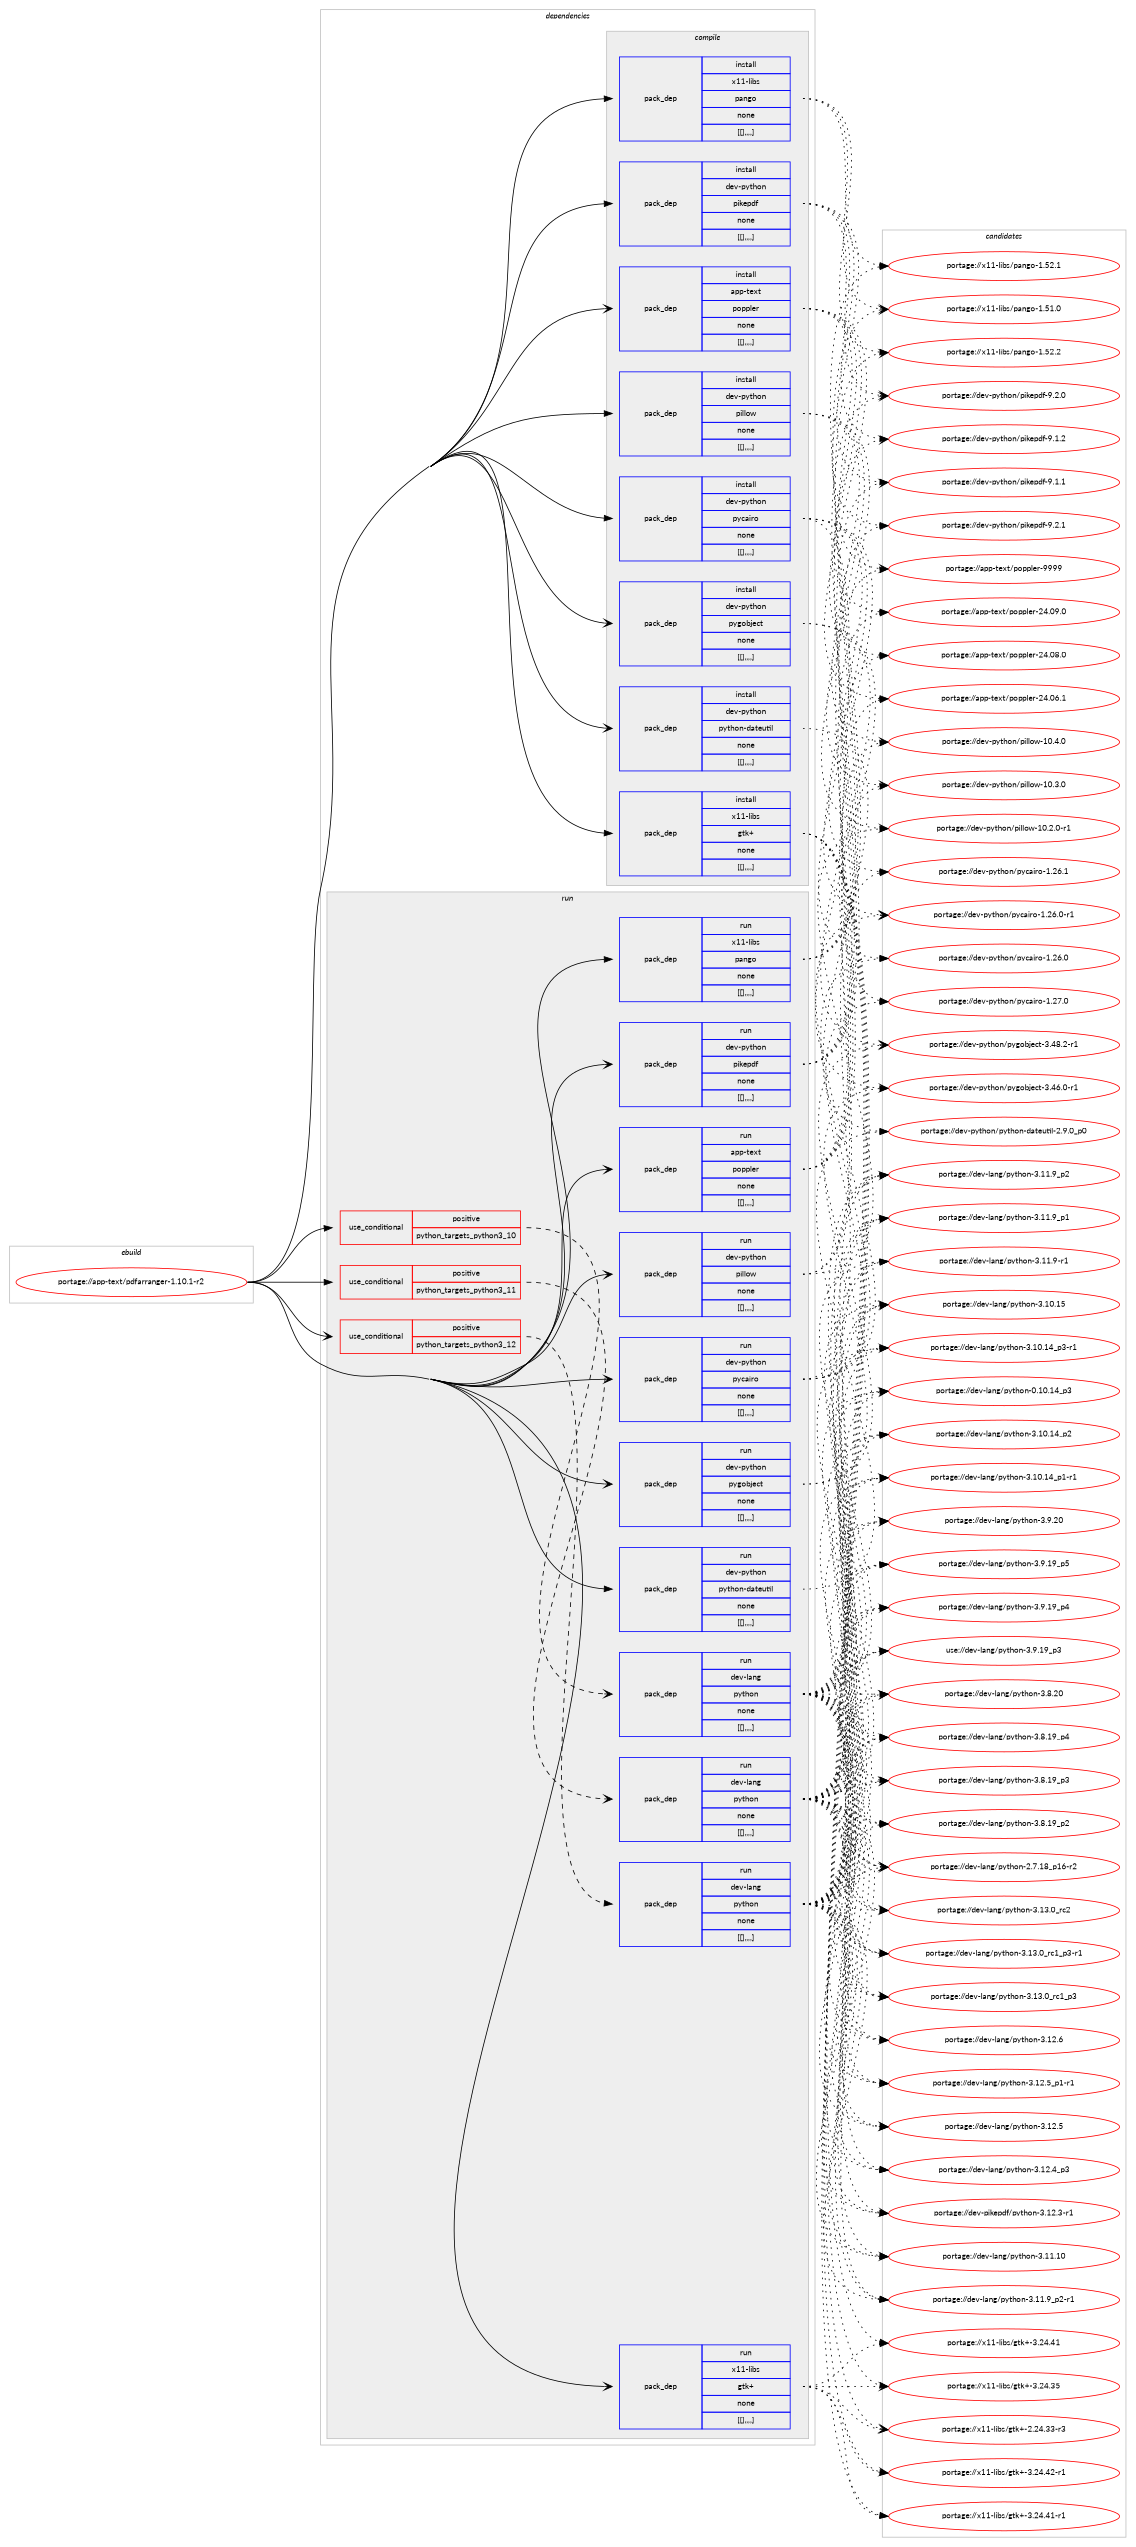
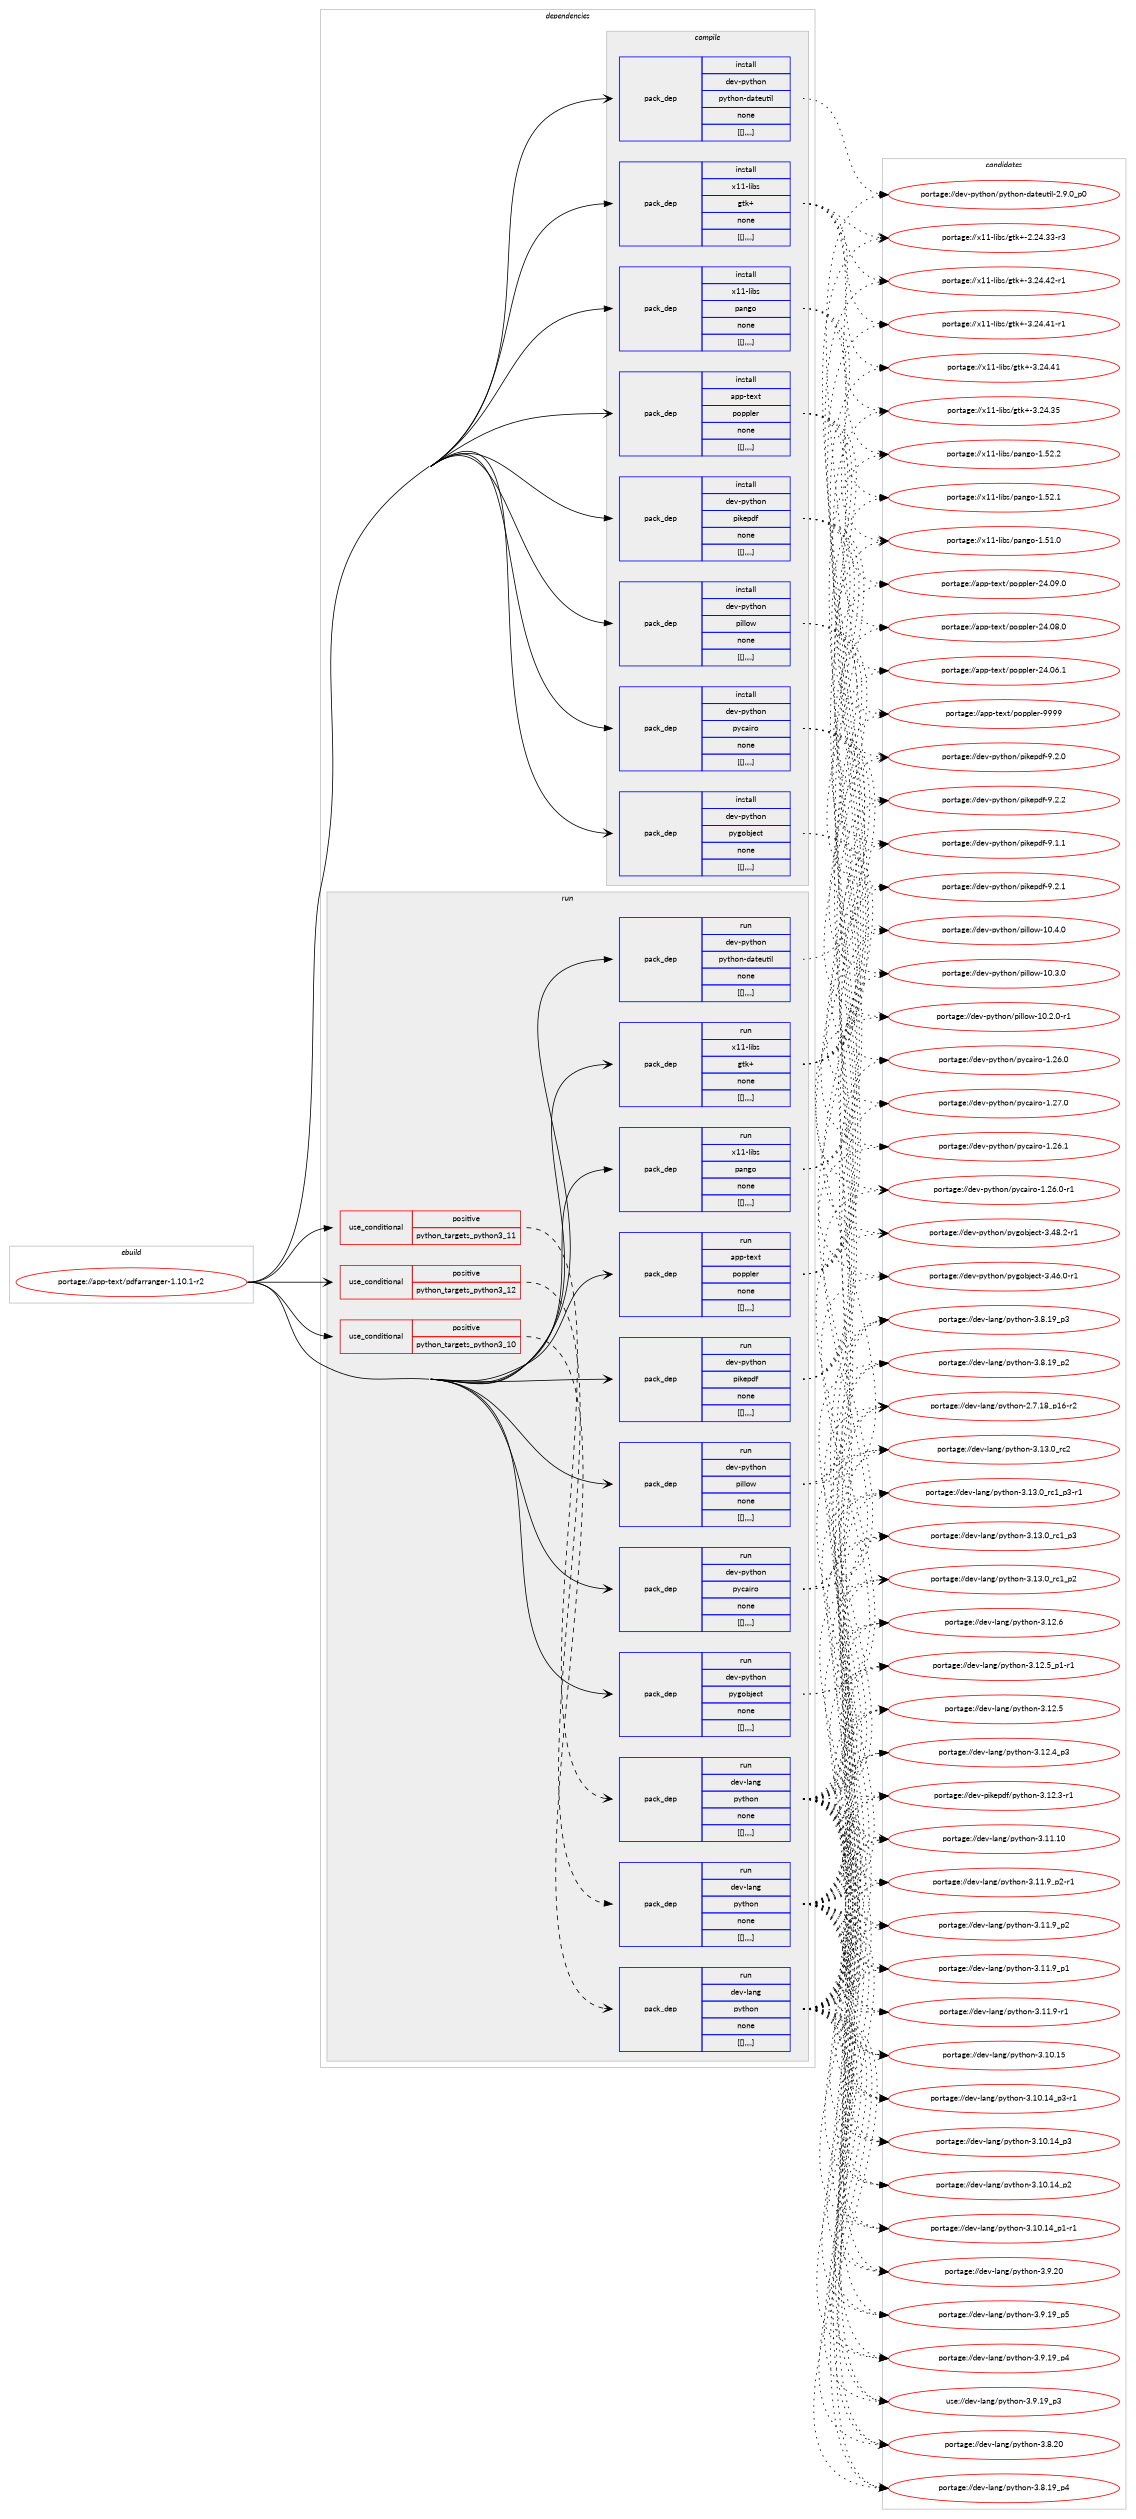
node "portage://dev-python/pikepdf-9.1.2": label "portage://dev-python/pikepdf-9.1.2" -> "portage://dev-python/pikepdf-9.2.2"
node "portage://dev-lang/python-0.10.14_p3": label "portage://dev-lang/python-0.10.14_p3" -> "portage://dev-lang/python-3.10.14_p3"
node "portage://dev-lang/python-3.13.0_rc1_p2": added
